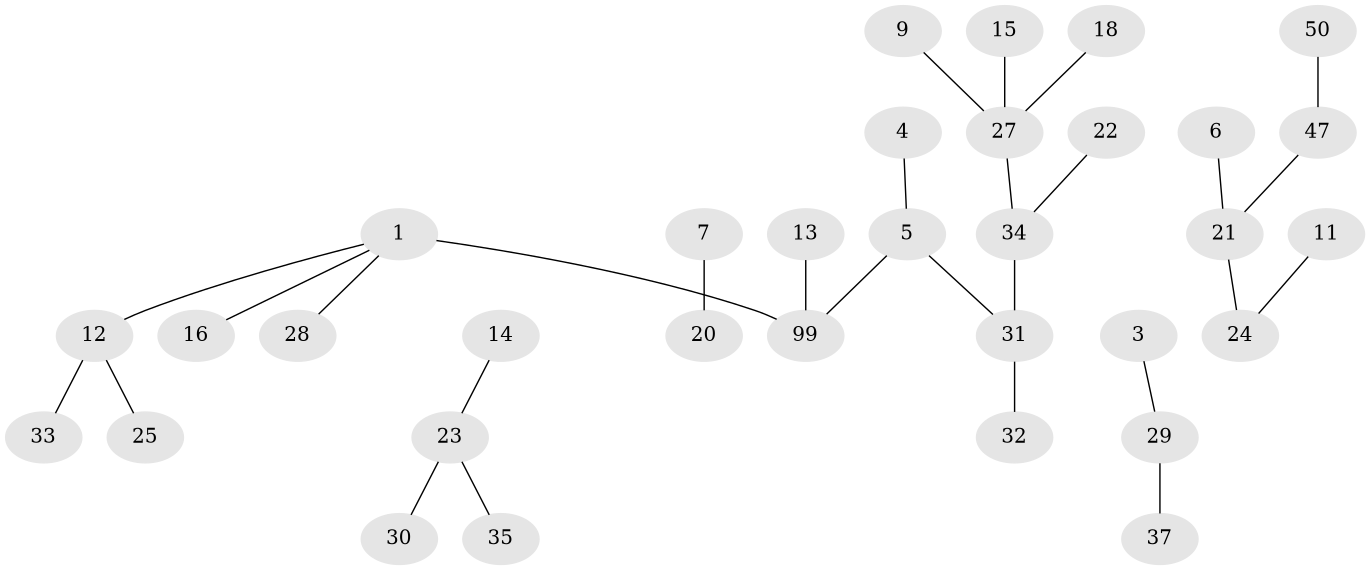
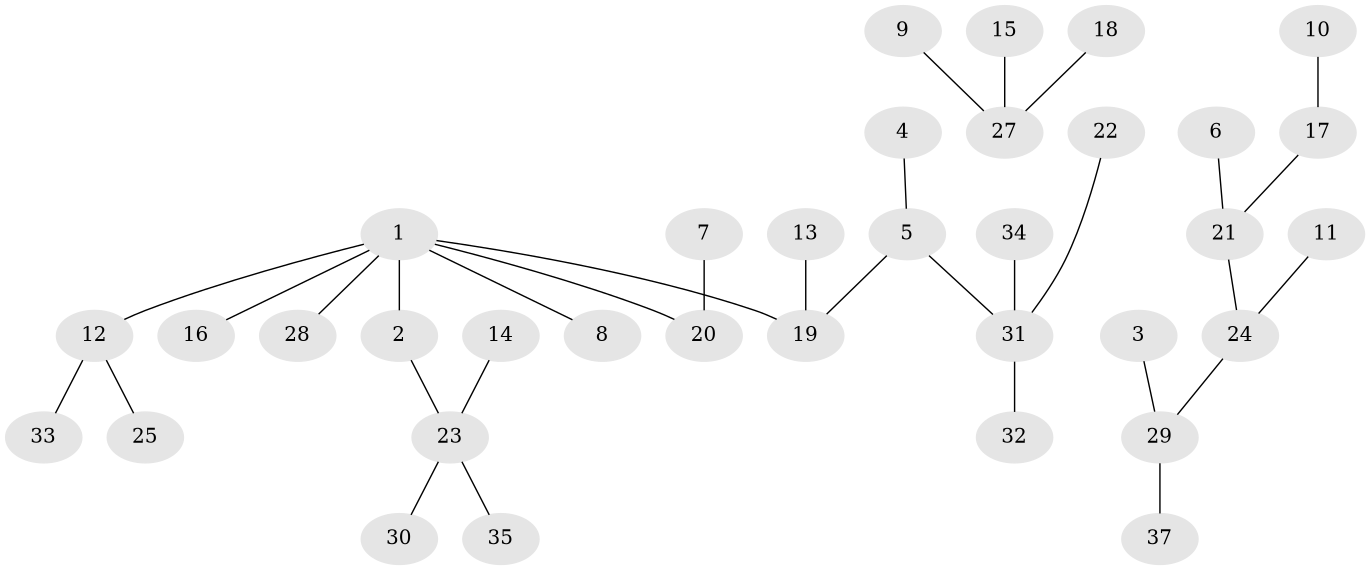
node "50": label "50" -> "10"
node "47": label "47" -> "17"
edge "22" -- "34": now "22" -- "31"
edge "27" -- "34": removed
edge "1" -- "20": added
node "2": added
node "8": added
node "99": label "99" -> "19"
edge "24" -- "29": added
